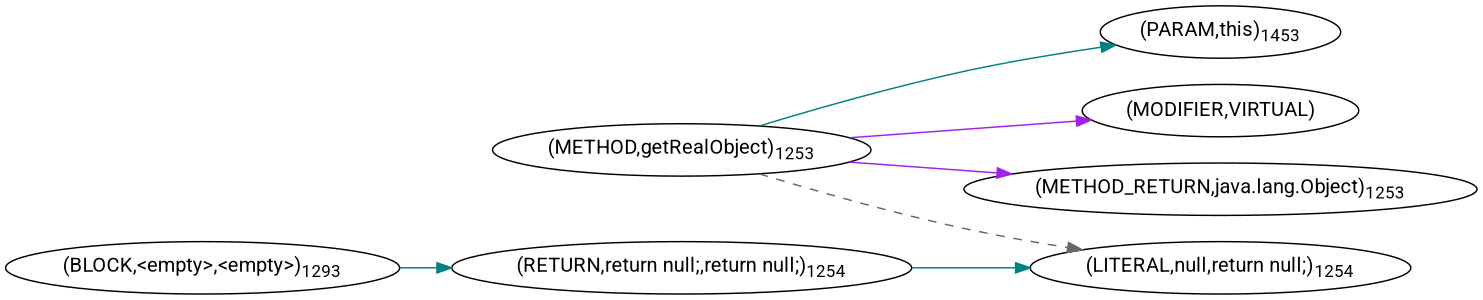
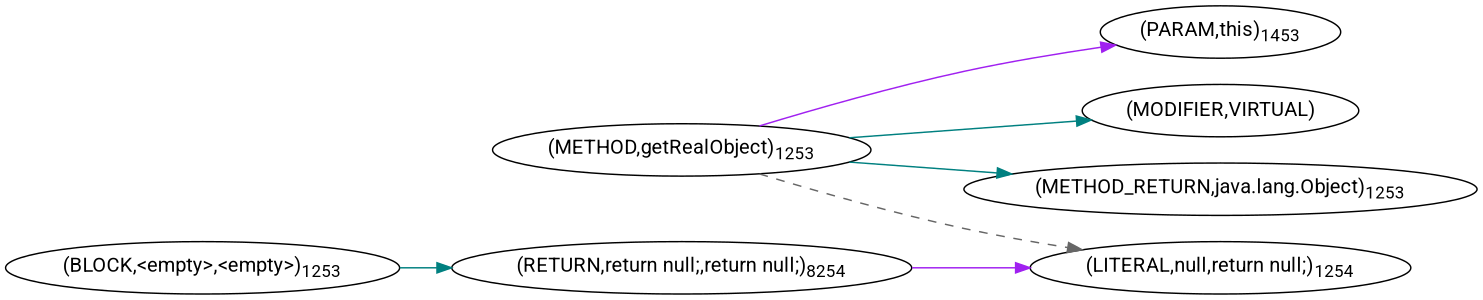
edge "(METHOD,getRealObject)" -> "(PARAM,this)": color teal -> purple
edge "(METHOD,getRealObject)" -> "(MODIFIER,VIRTUAL)": color purple -> teal
edge "(METHOD,getRealObject)" -> "(METHOD_RETURN,java.lang.Object)": color purple -> teal
node "(BLOCK,<empty>,<empty>)": text "1293" -> "1253"
node "(RETURN,return null;,return null;)": text "1254" -> "8254"
edge "(RETURN,return null;,return null;)" -> "(LITERAL,null,return null;)": color teal -> purple
